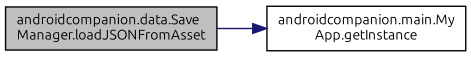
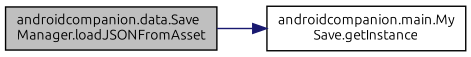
node "androidcompanion.main.My App.getInstance": label "androidcompanion.main.My App.getInstance" -> "androidcompanion.main.My Save.getInstance"
